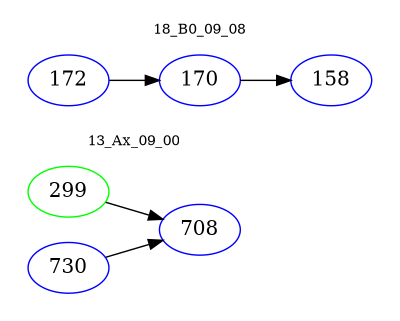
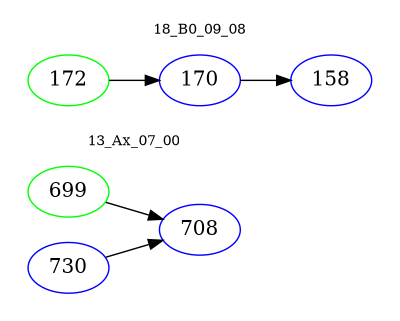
node "172": color blue -> green
cluster "13_Ax_09_00": label "13_Ax_09_00" -> "13_Ax_07_00"
node "299": label "299" -> "699"
